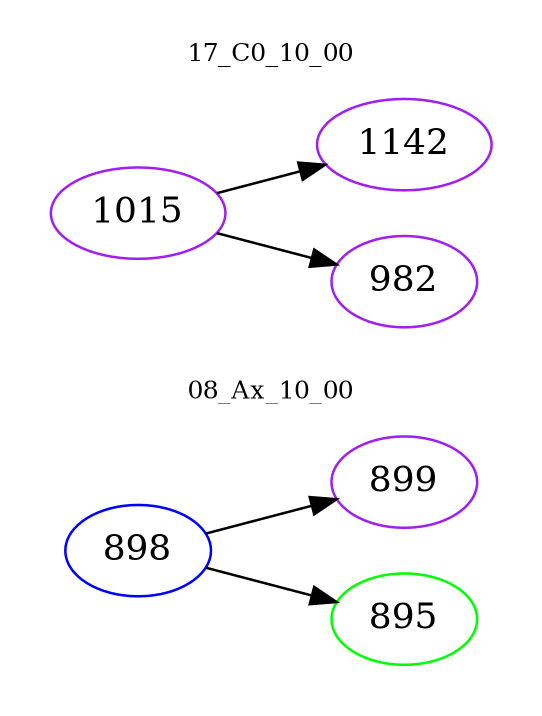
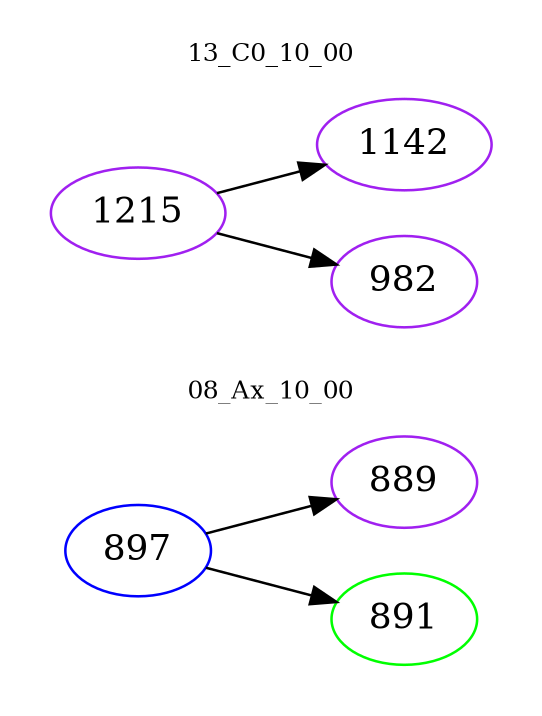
cluster "17_C0_10_00": label "17_C0_10_00" -> "13_C0_10_00"
node "1015": label "1015" -> "1215"
node "899": label "899" -> "889"
node "898": label "898" -> "897"
node "895": label "895" -> "891"
